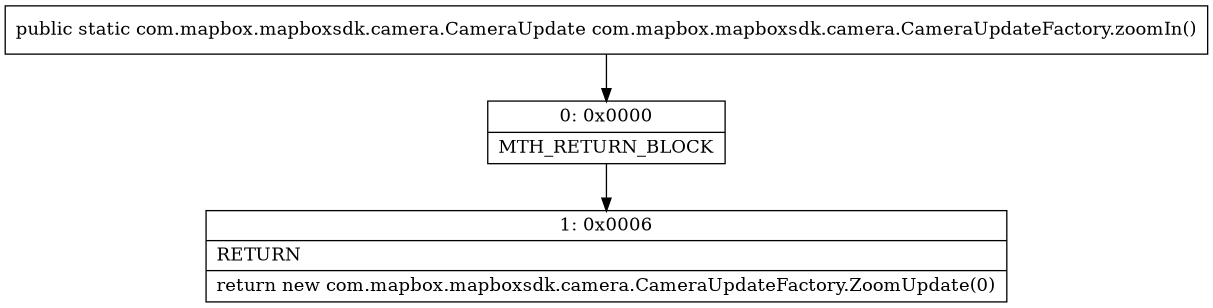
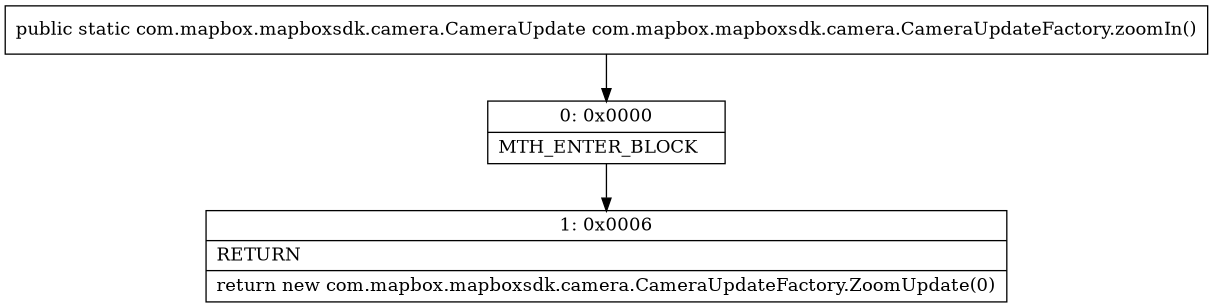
node "0: 0x0000": text "MTH_RETURN_BLOCK" -> "MTH_ENTER_BLOCK"
